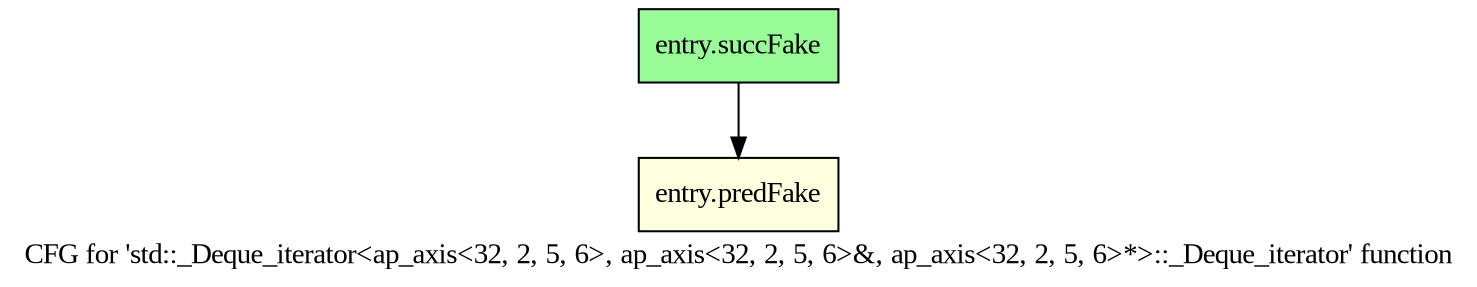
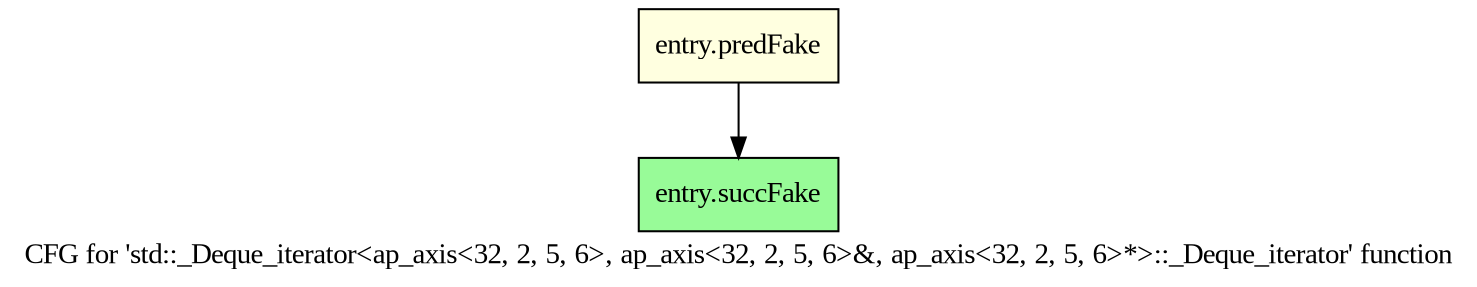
edge "entry.succFake" -> "entry.predFake": reversed
